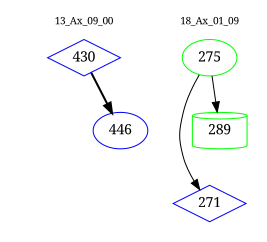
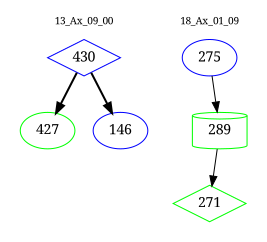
node "275": color green -> blue
edge "275" -> "271": now "289" -> "271"
node "427": added
node "446": label "446" -> "146"
node "271": color blue -> green
